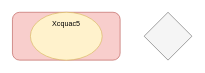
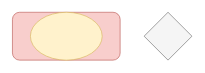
node "Xcquac5": removed
